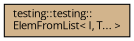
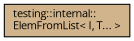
node "testing::testing:: ElemFromList< I, T... >": label "testing::testing:: ElemFromList< I, T... >" -> "testing::internal:: ElemFromList< I, T... >"
